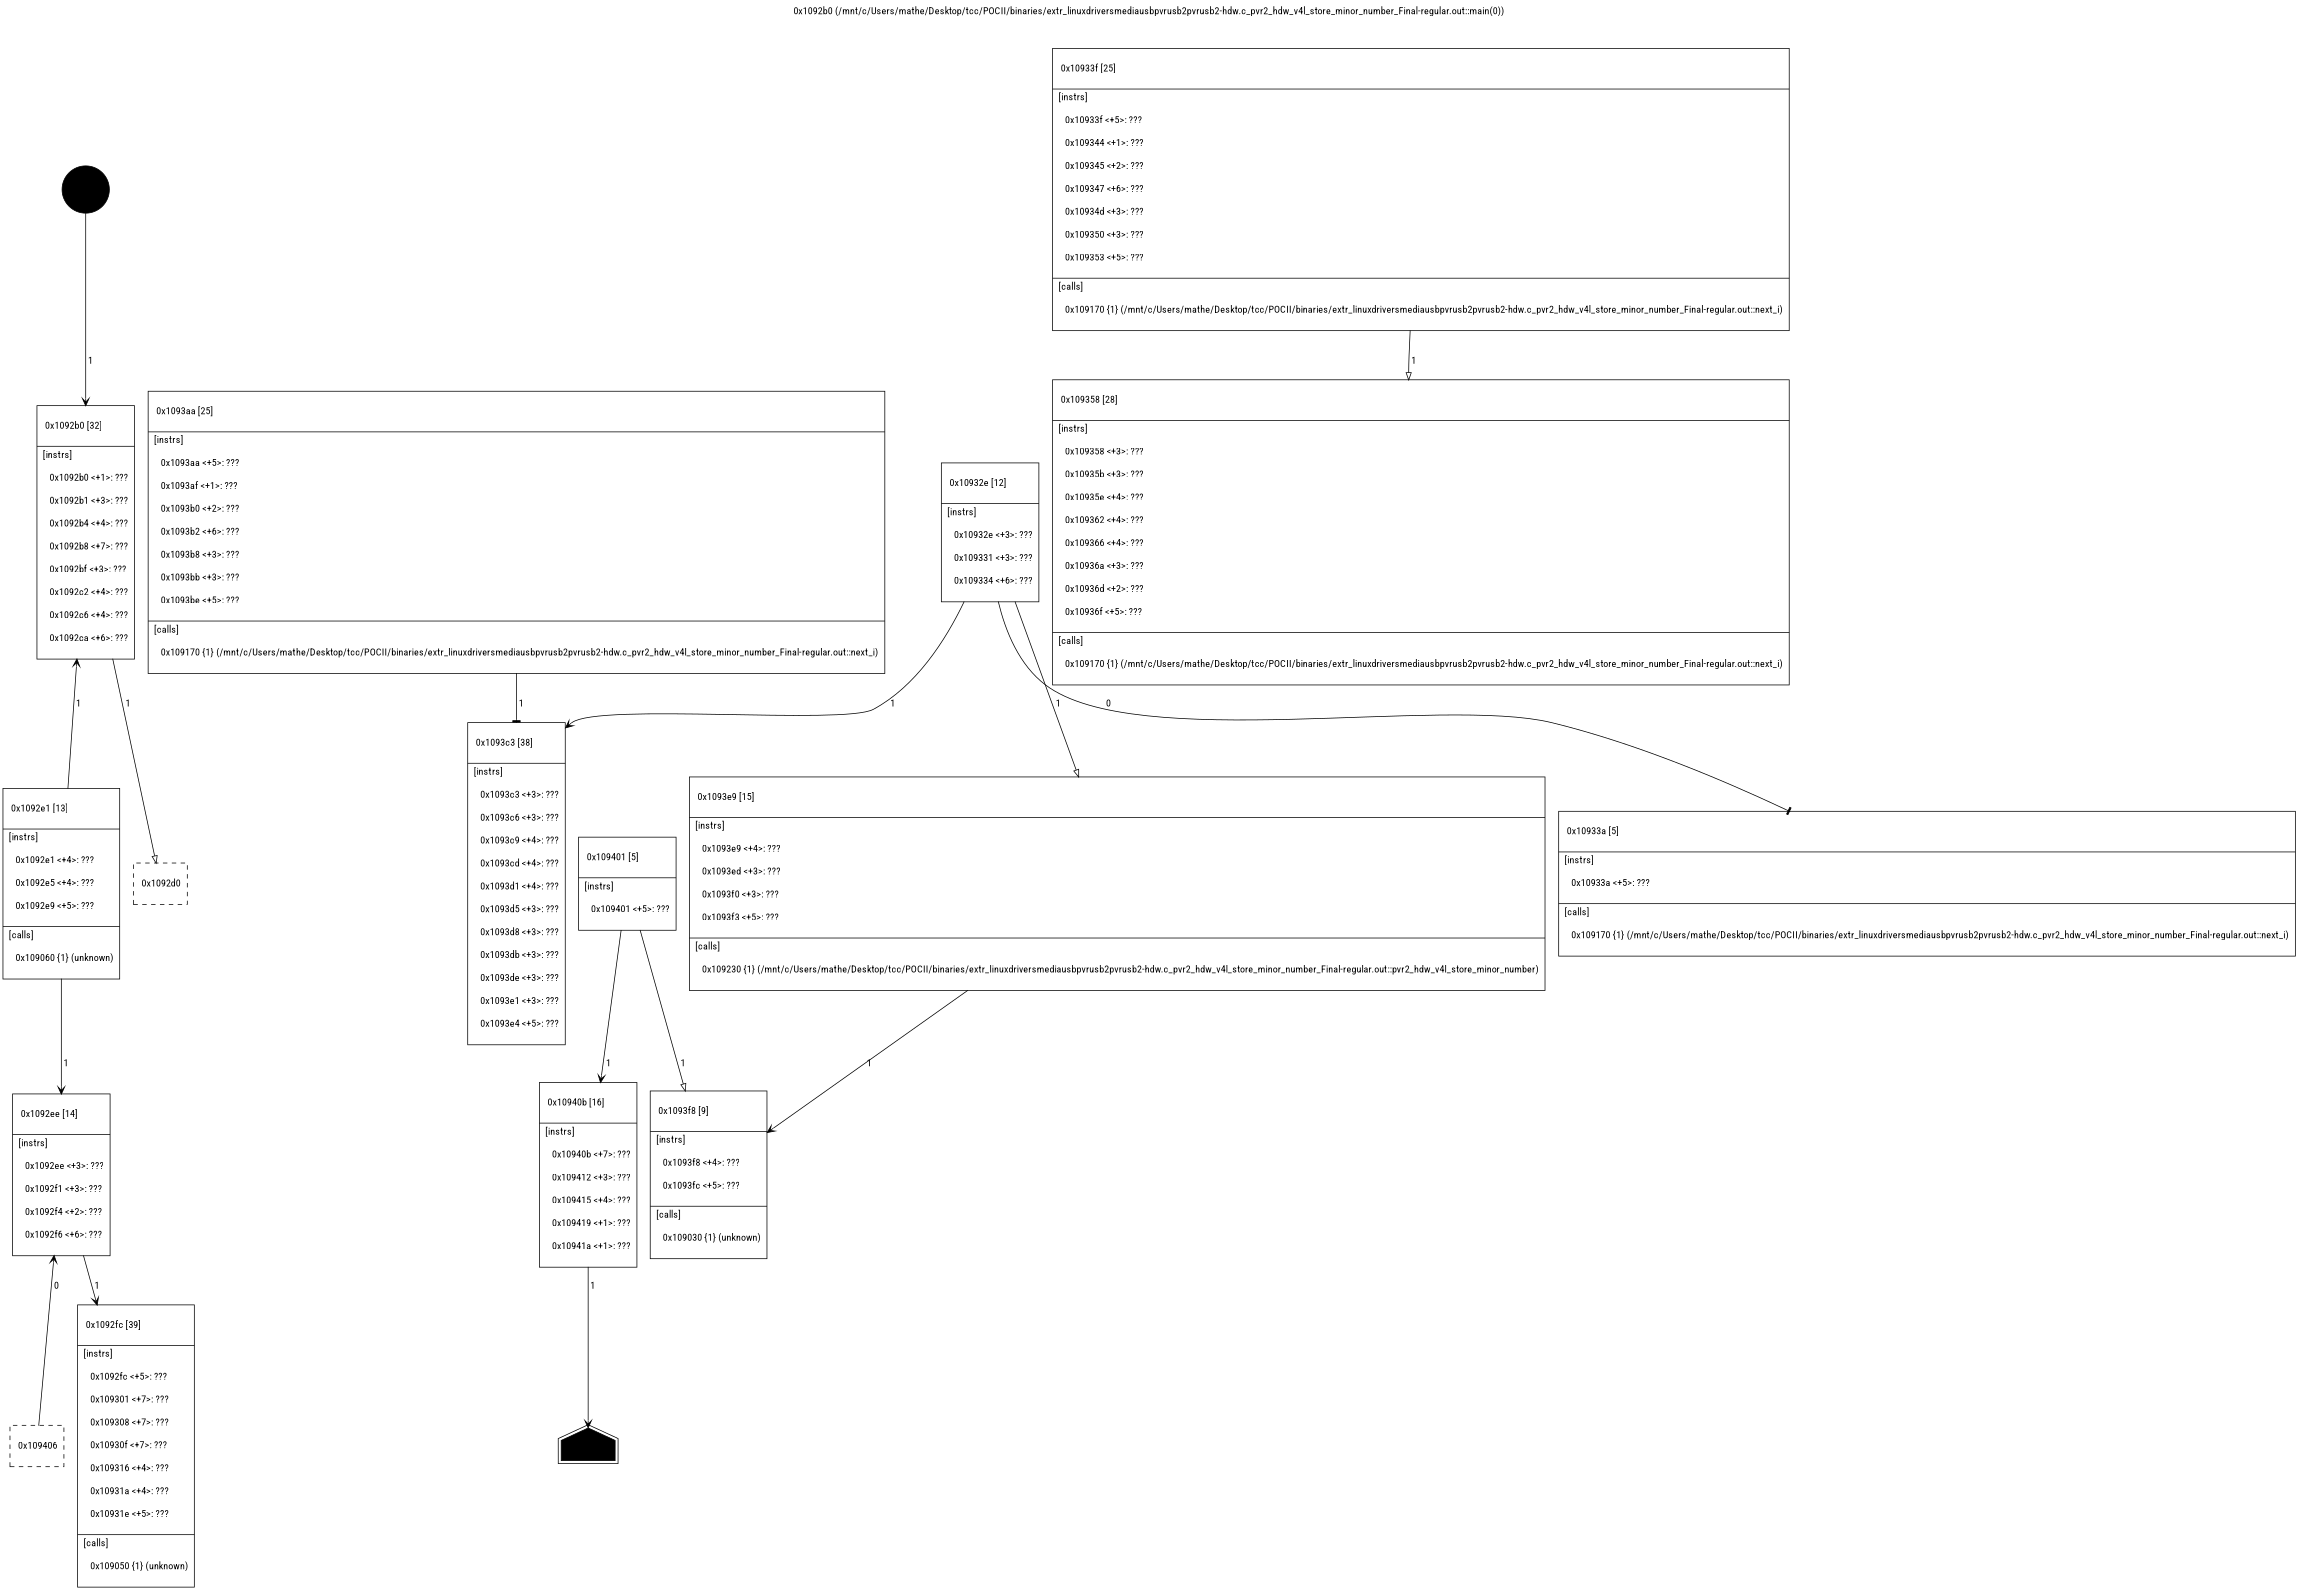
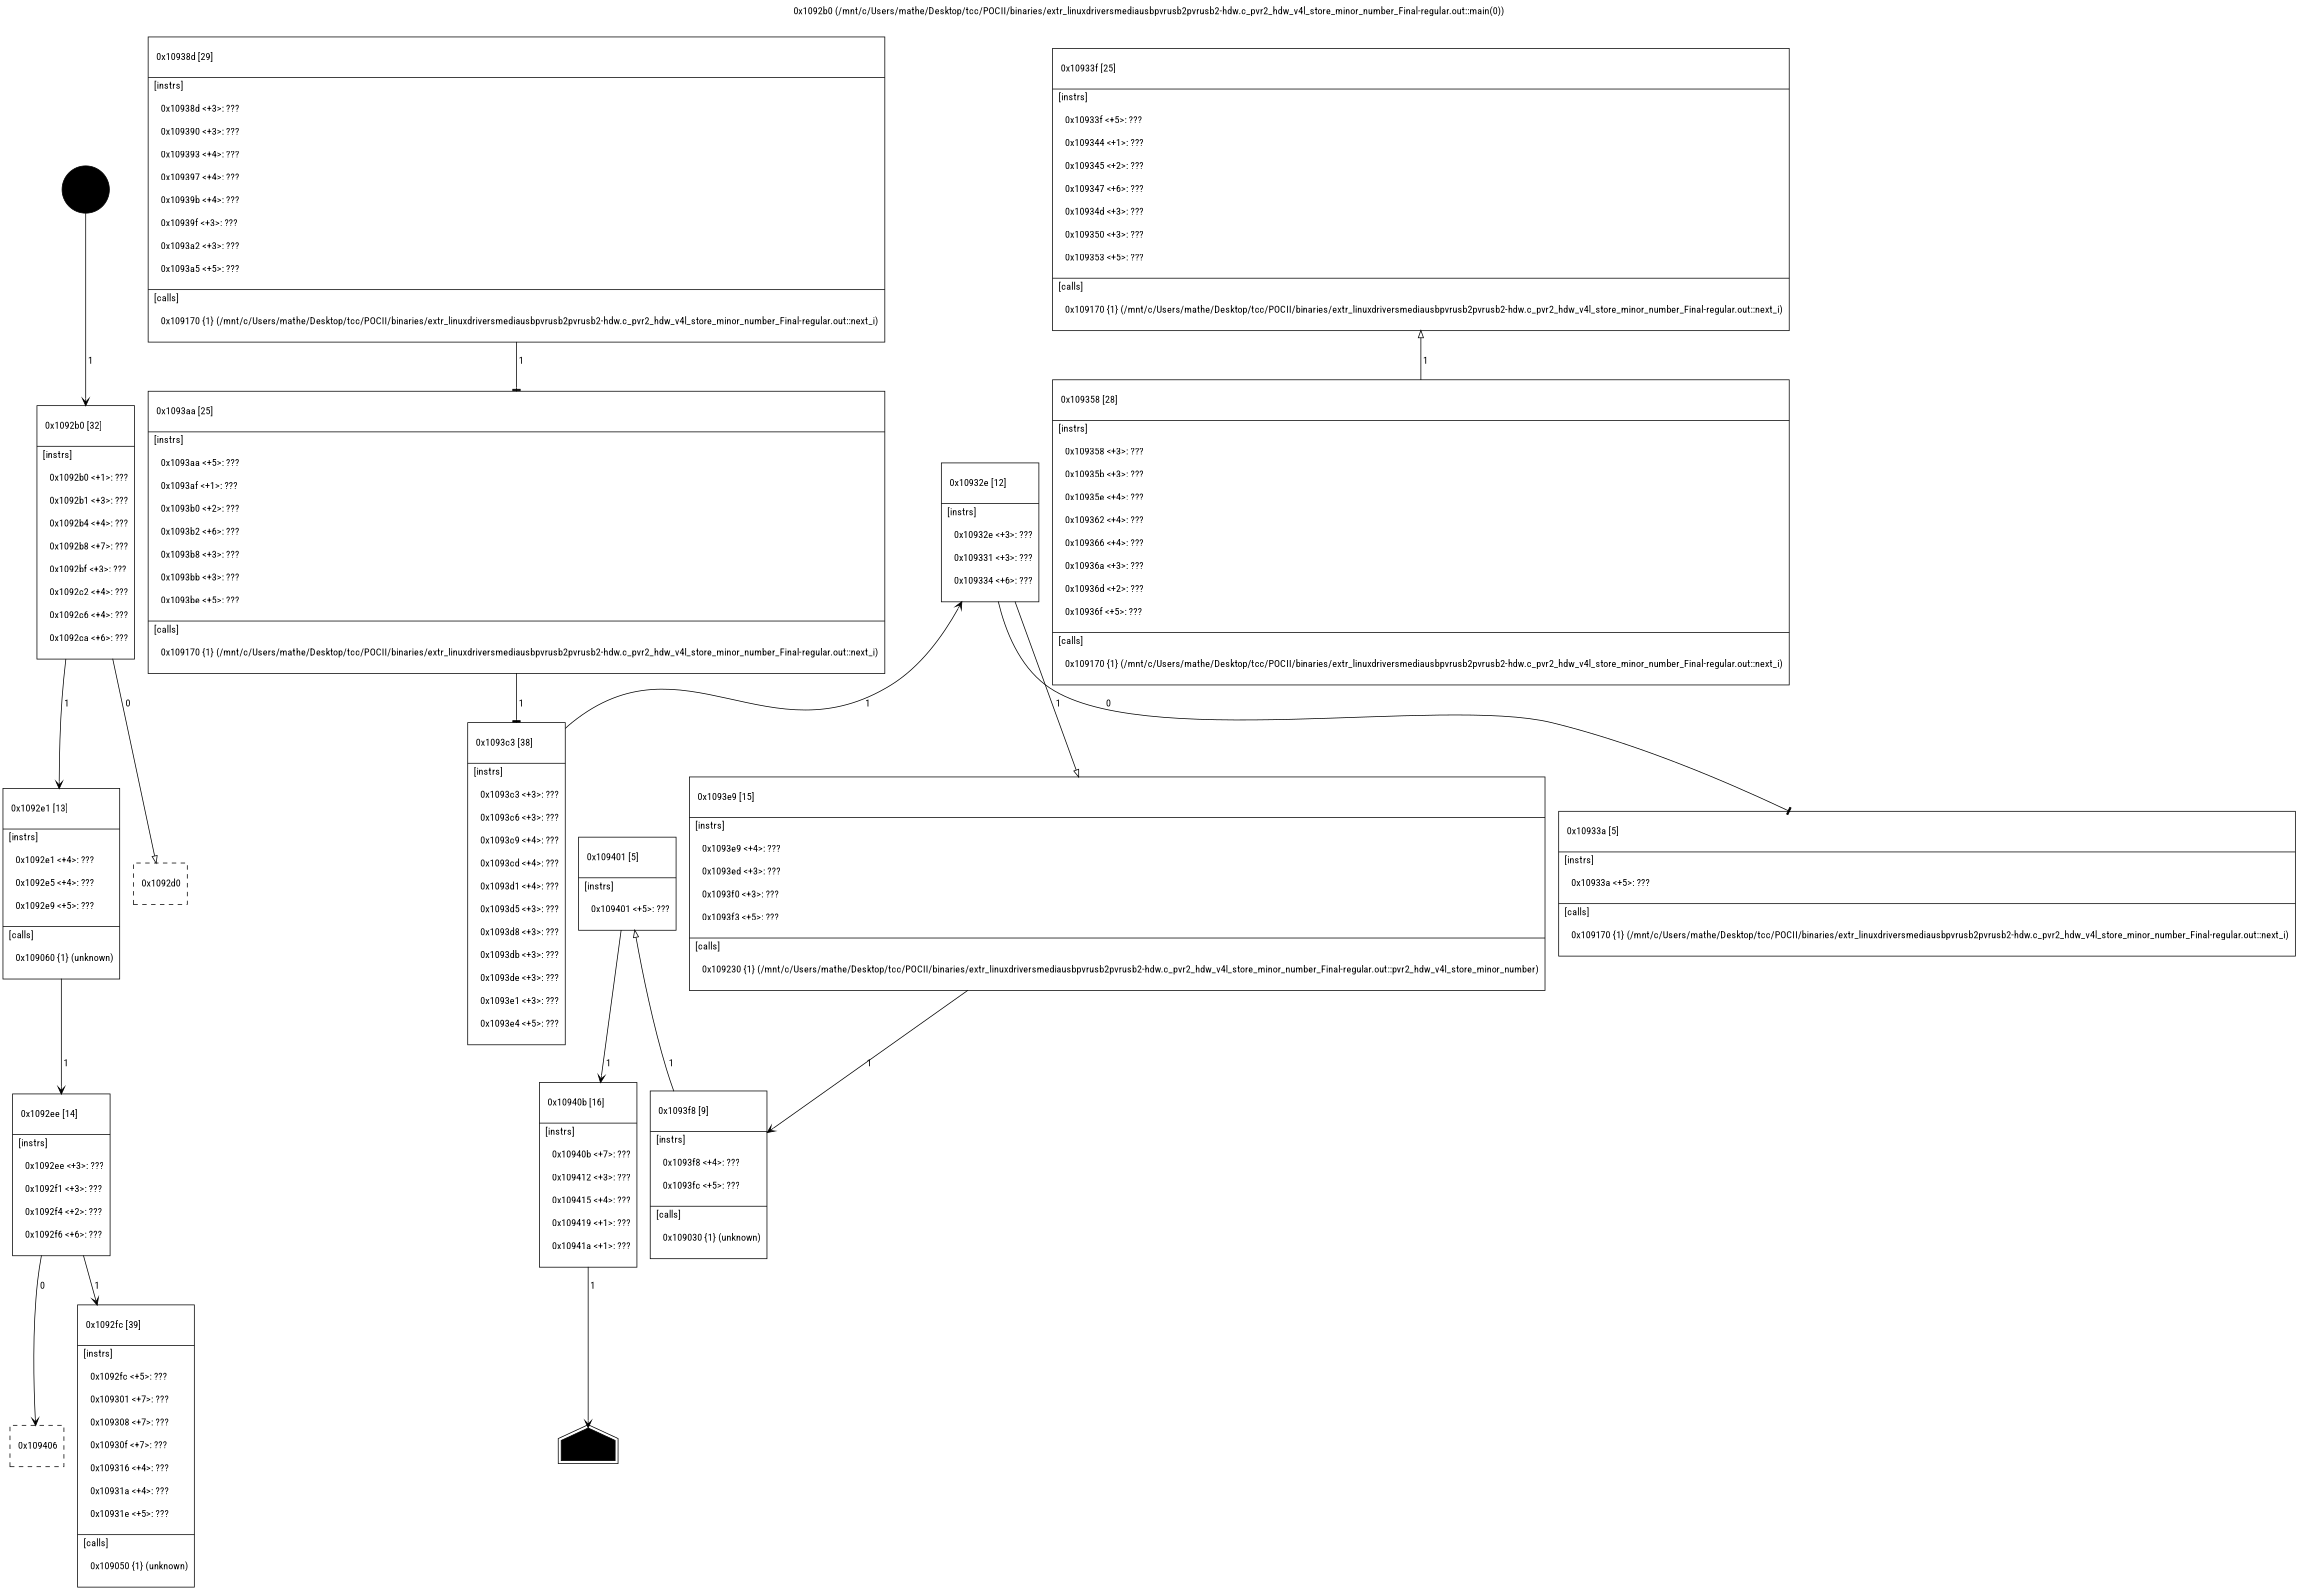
node "0x10938d [29]": added
edge "0x10933f [25]" -> "0x109358 [28]": reversed
edge "0x1092b0 [32]" -> "0x1092d0": label " 1" -> " 0"
edge "0x10932e [12]" -> "0x1093c3 [38]": reversed
edge "0x1092e1 [13]" -> "0x1092b0 [32]": reversed
edge "0x109401 [5]" -> "0x1093f8 [9]": reversed
edge "0x109406" -> "0x1092ee [14]": reversed
